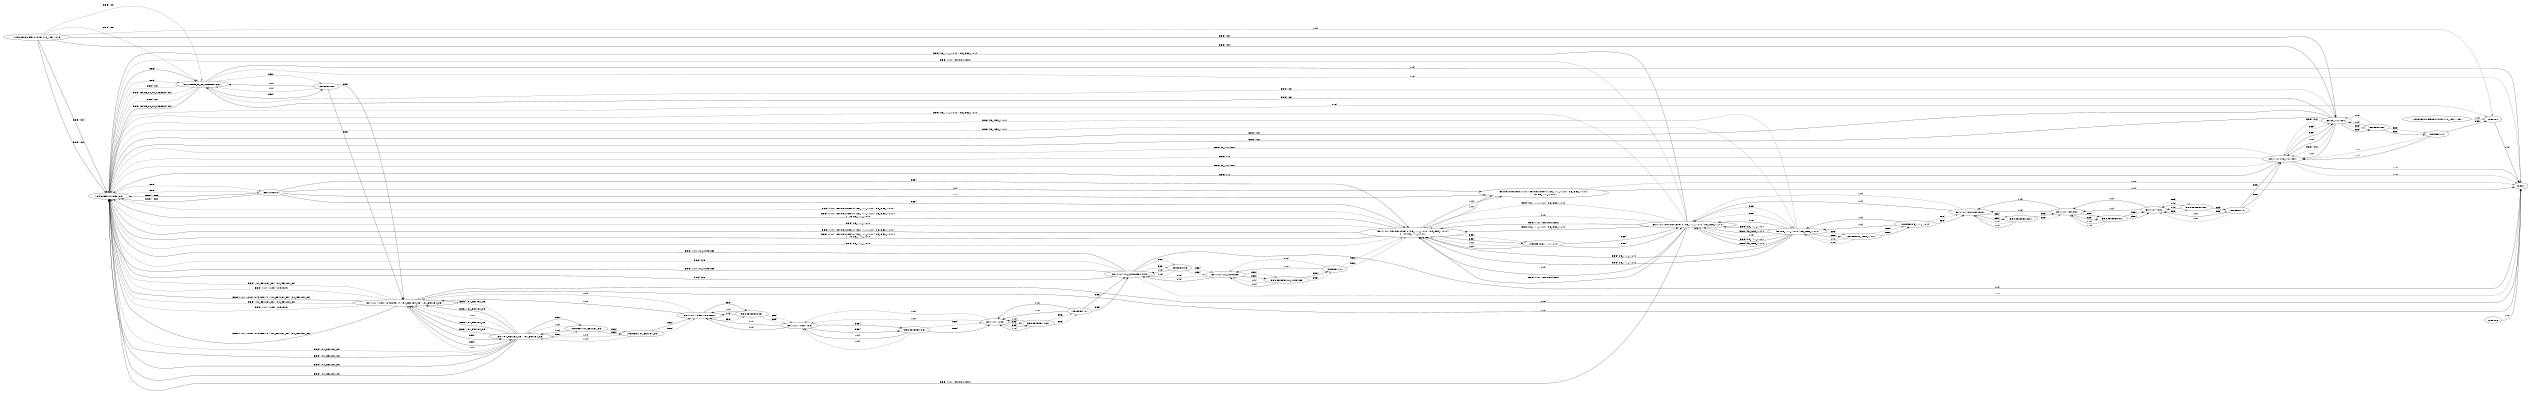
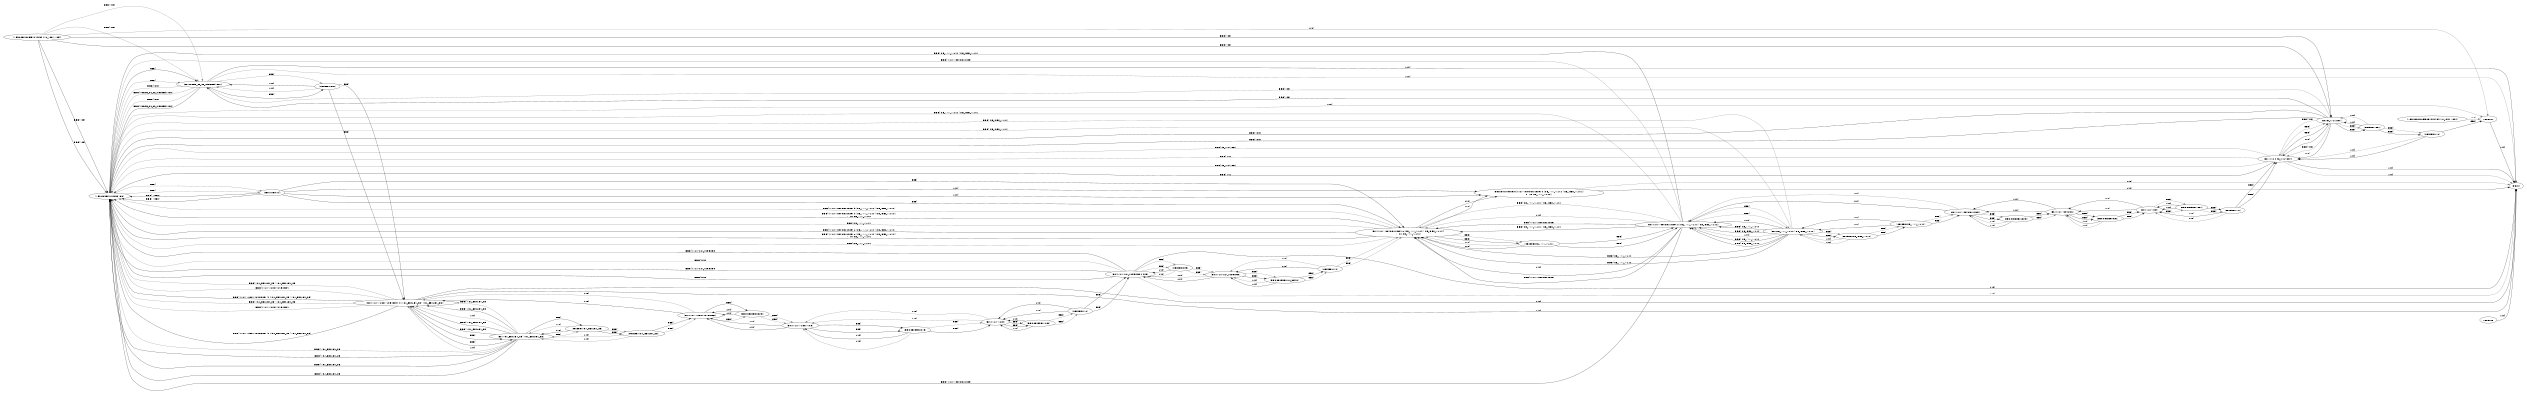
node "(MethodParameterIn,struct kvm_vcpu *save)": label "(MethodParameterIn,struct kvm_vcpu *save)" -> "(MethodParameterIn,struct kvm_vcpu *vcpu)"
node "(FieldIdentifier,nmi_singlestep)": label "(FieldIdentifier,nmi_singlestep)" -> "(FieldIdentifier,nmi_return)"
